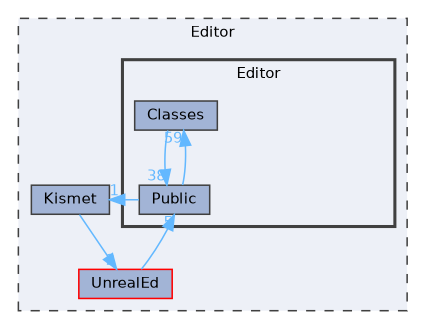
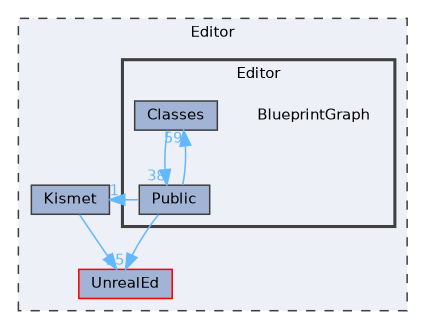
node "BlueprintGraph": added
edge "UnrealEd" -> "Public": reversed
